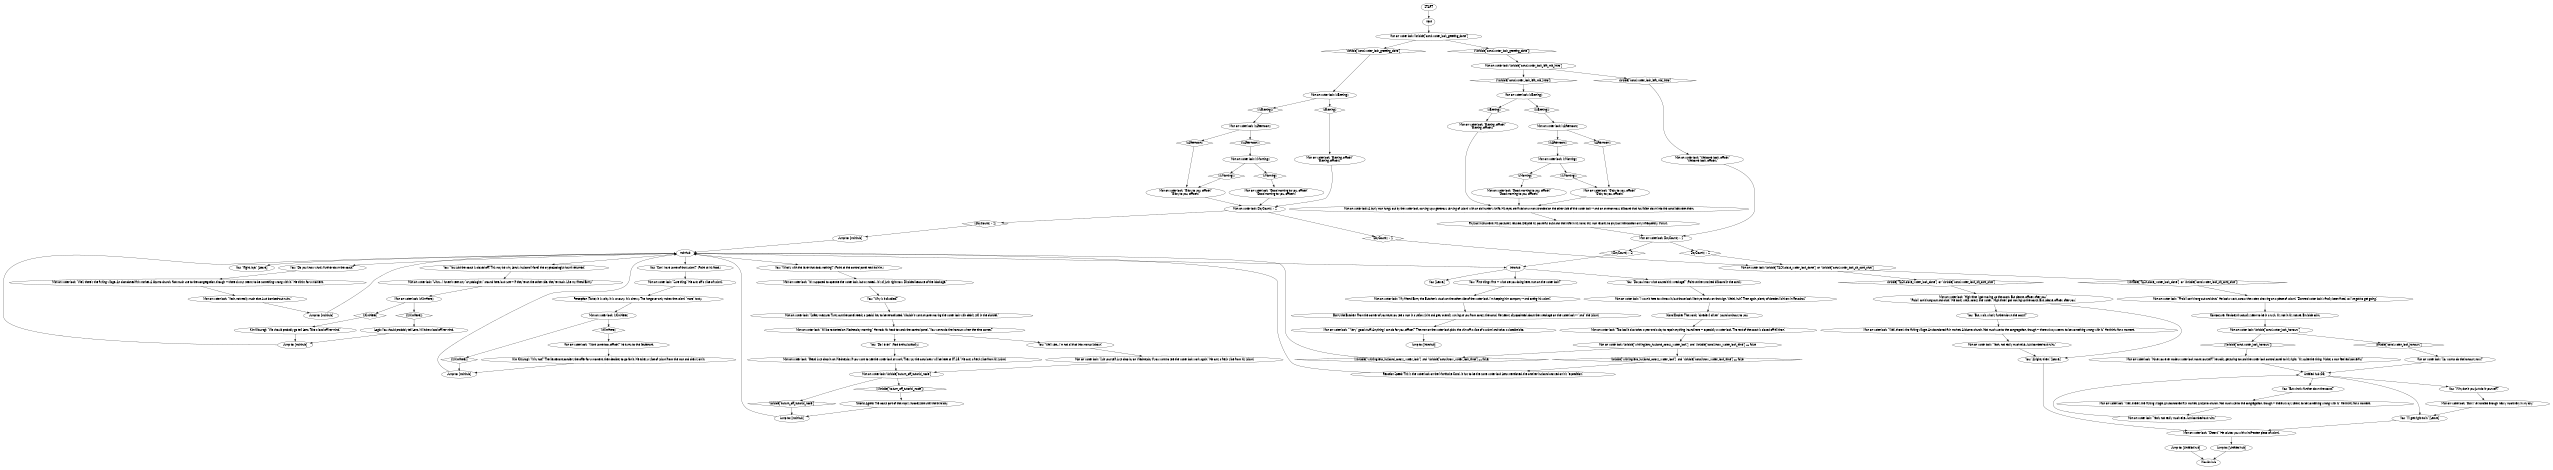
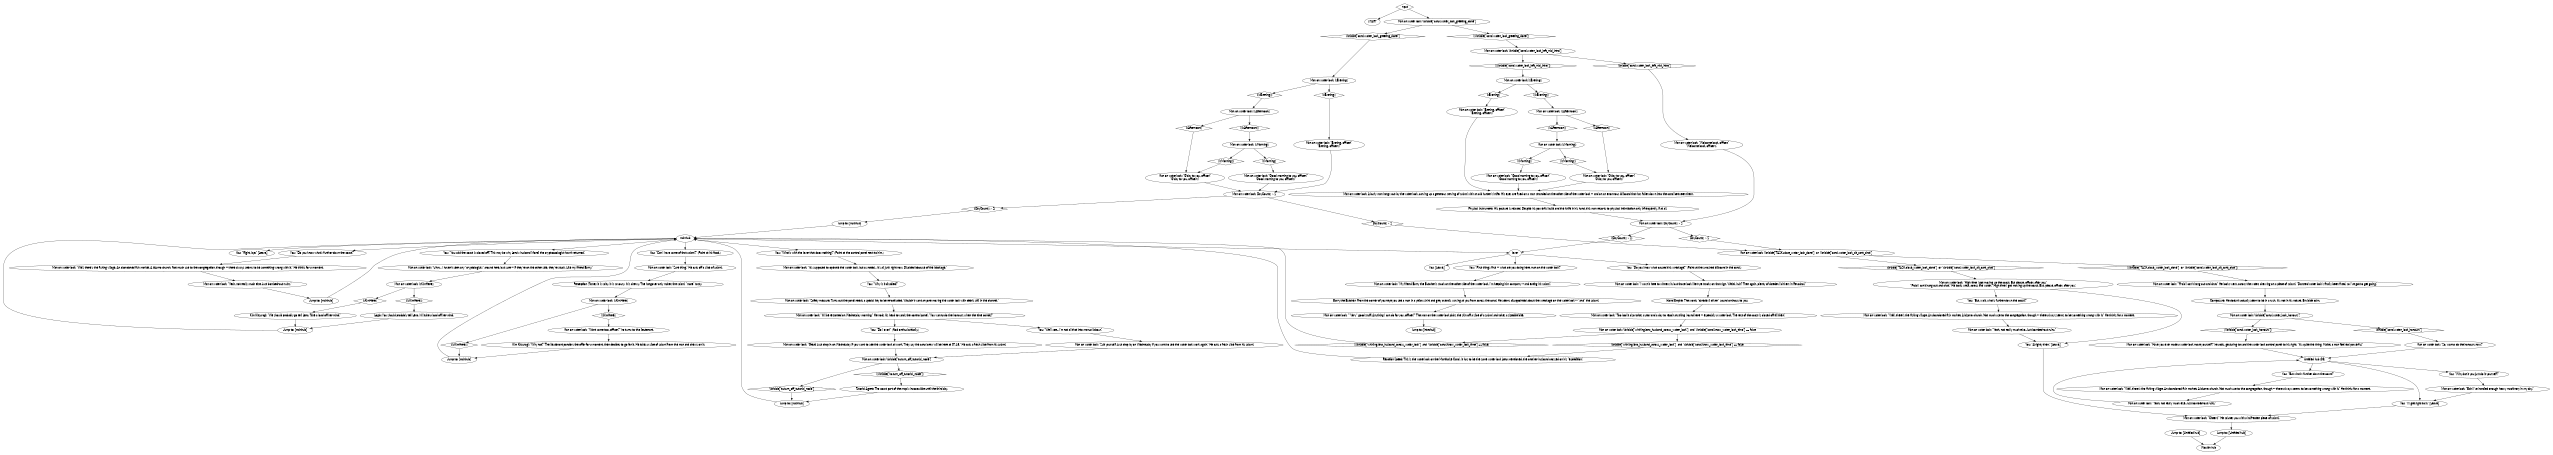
edge "START" -> "input": reversed
node "input": shape ellipse -> diamond
node "introhub": label "introhub" -> "lever"
